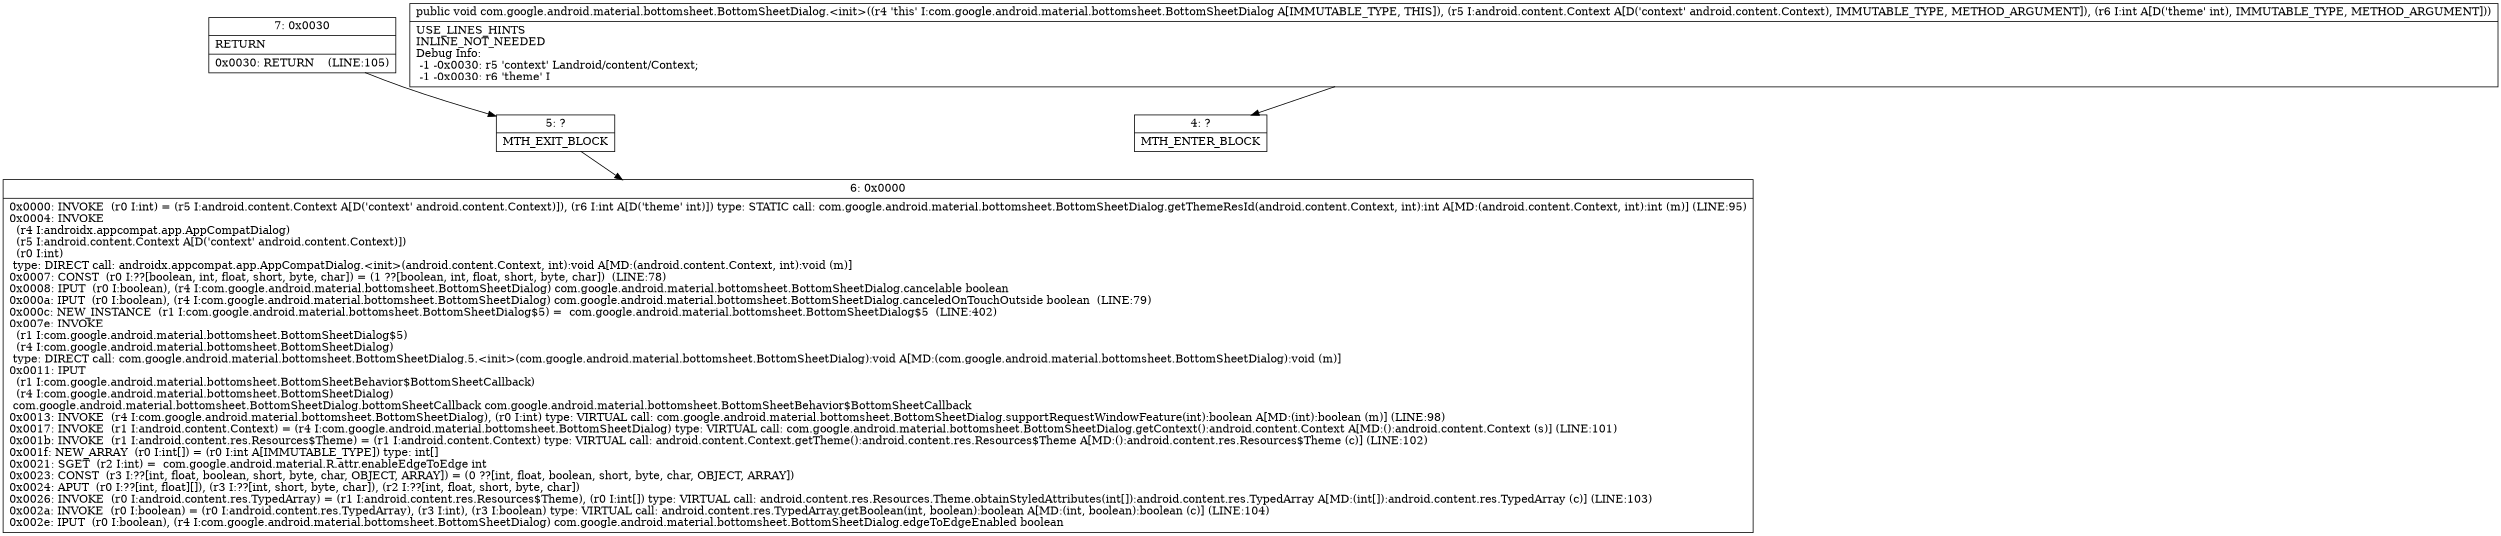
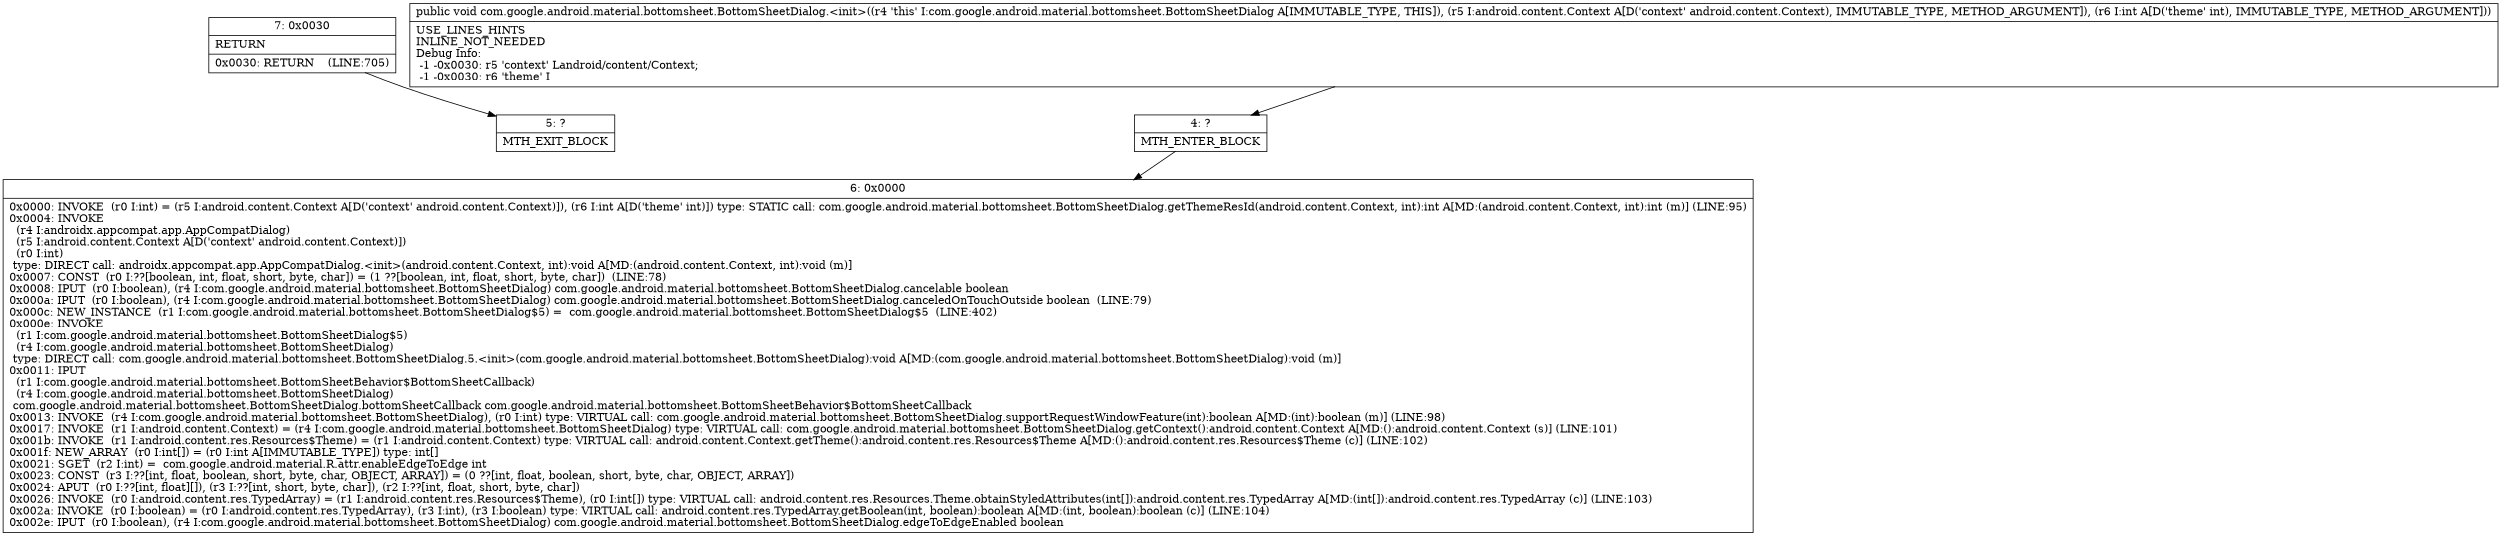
node "7: 0x0030": text "0x0030: RETURN    (LINE:105)" -> "0x0030: RETURN    (LINE:705)"
edge "5: ?" -> "6: 0x0000": now "4: ?" -> "6: 0x0000"
node "6: 0x0000": text "0x007e: INVOKE" -> "0x000e: INVOKE"
